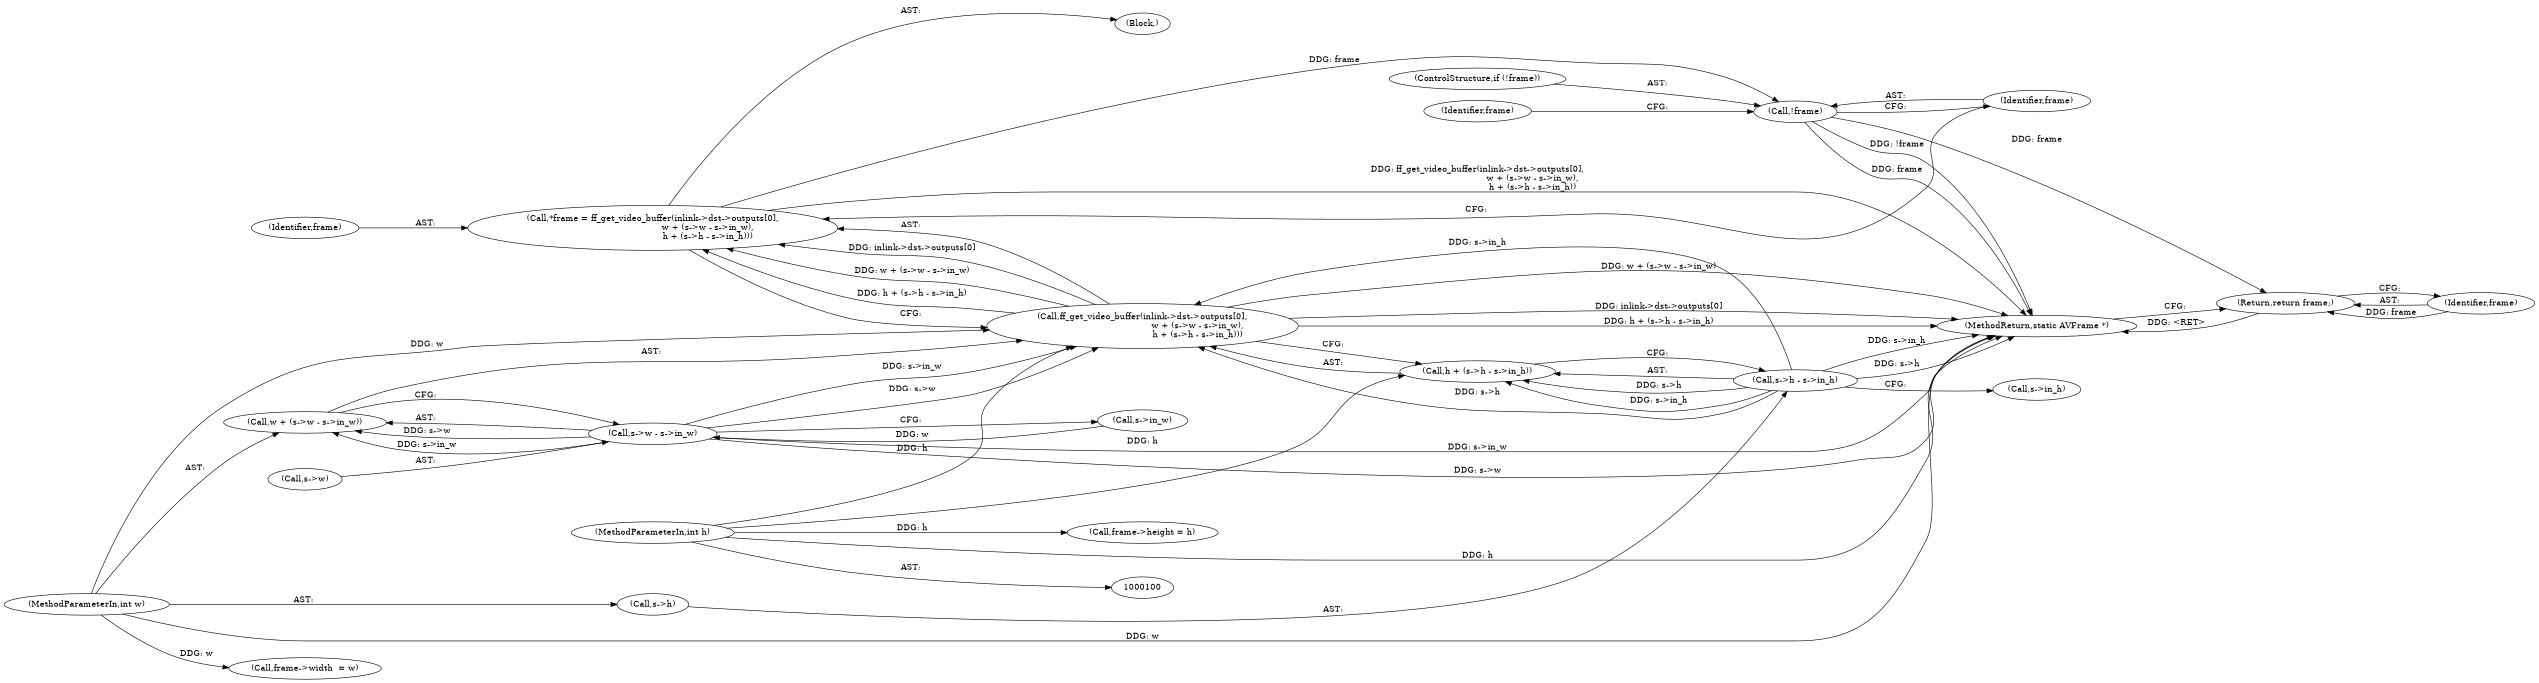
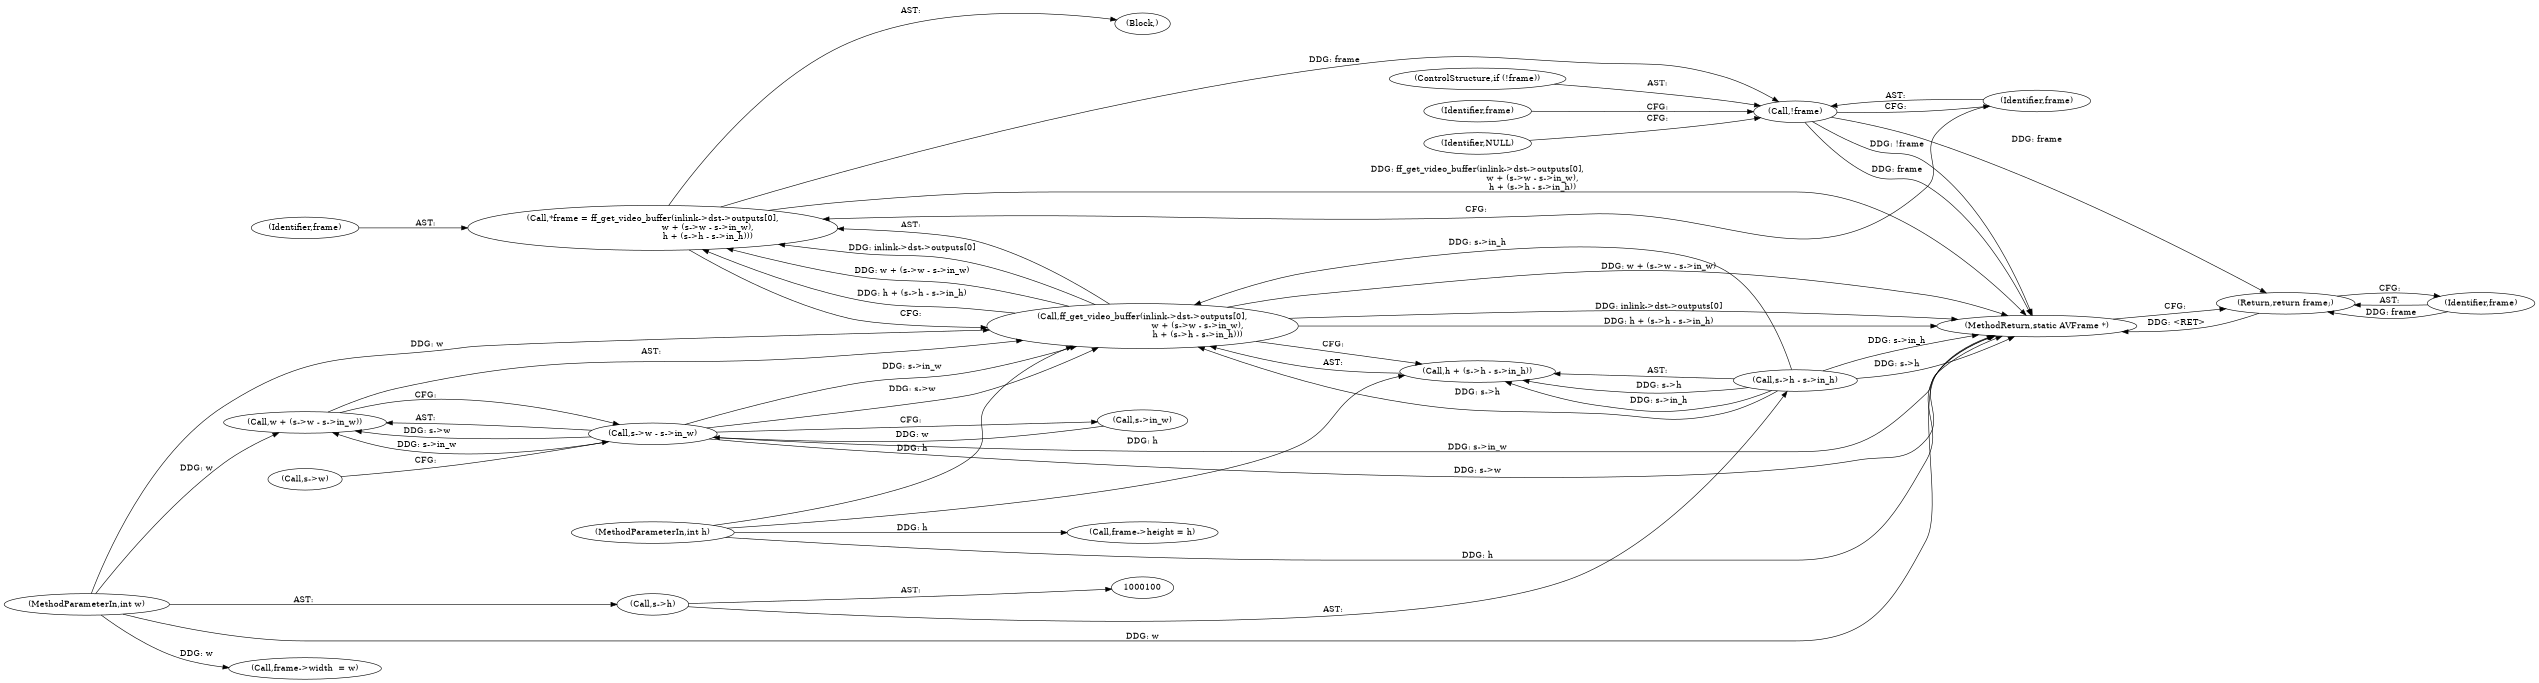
node "(Identifier,NULL)": added
edge "(Call,h + (s->h - s->in_h))" -> "(Call,s->h - s->in_h)": removed, label "CFG:"
node "(Call,s->in_h)": removed
edge "(Call,s->w)" -> "(Call,s->w - s->in_w)": label "AST: " -> "CFG: "
edge "(MethodParameterIn,int w)" -> "(Call,w + (s->w - s->in_w))": label "AST: " -> "DDG: w"
edge "(MethodParameterIn,int h)" -> "1000100": now "(Call,s->h)" -> "1000100"
